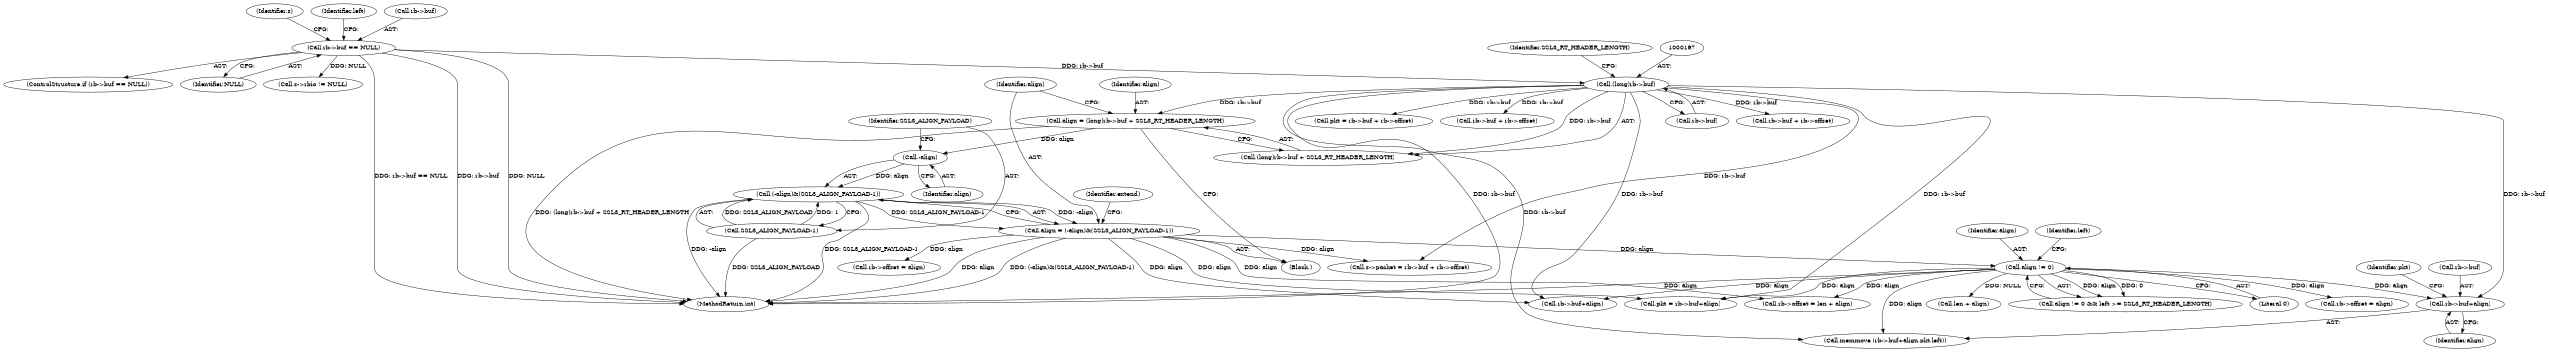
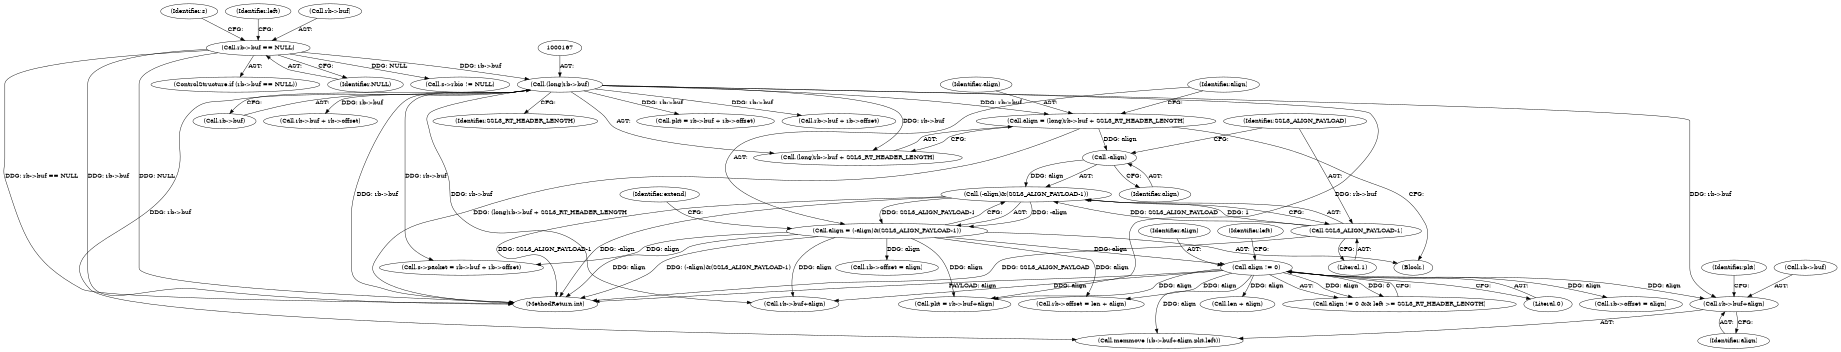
edge "(Identifier,SSL3_RT_HEADER_LENGTH)" -> "(Call,(long)rb->buf)": reversed
node "(Literal,1)": added
edge "(Call,align != 0)" -> "(MethodReturn,int)": label "DDG: align" -> "PAYLOAD: align"
edge "(Call,align != 0)" -> "(Call,len + align)": label "DDG: NULL" -> "DDG: align"
